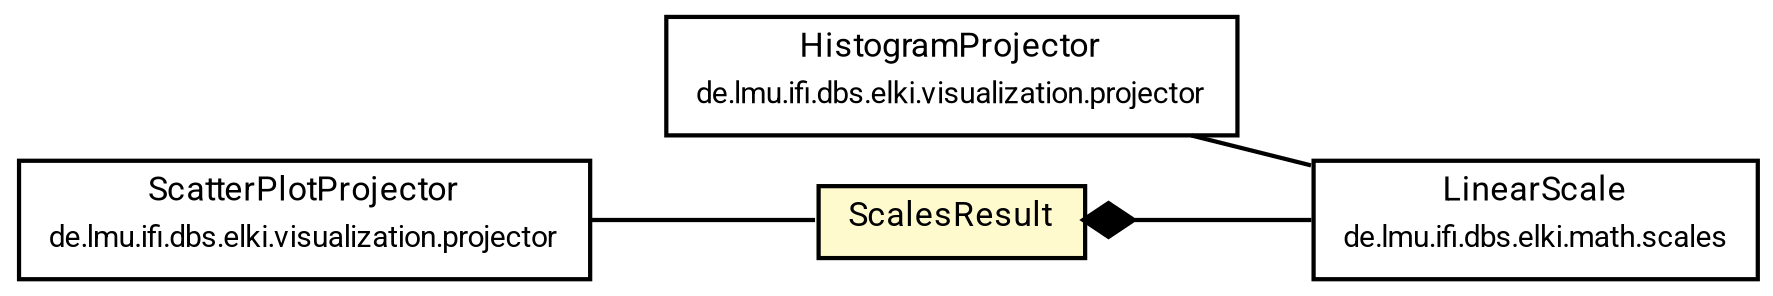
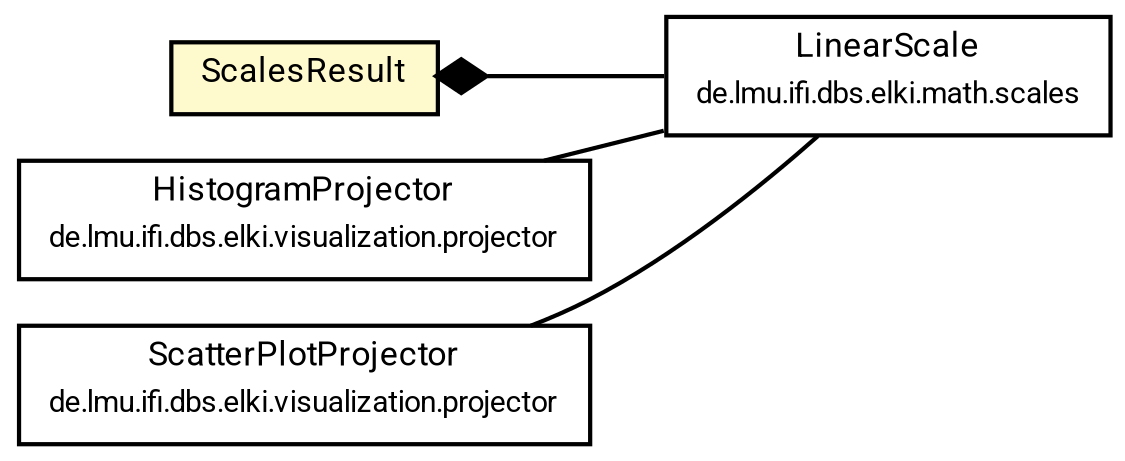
edge "ScatterPlotProjector" -- "ScalesResult": now "ScatterPlotProjector" -- "LinearScale"
